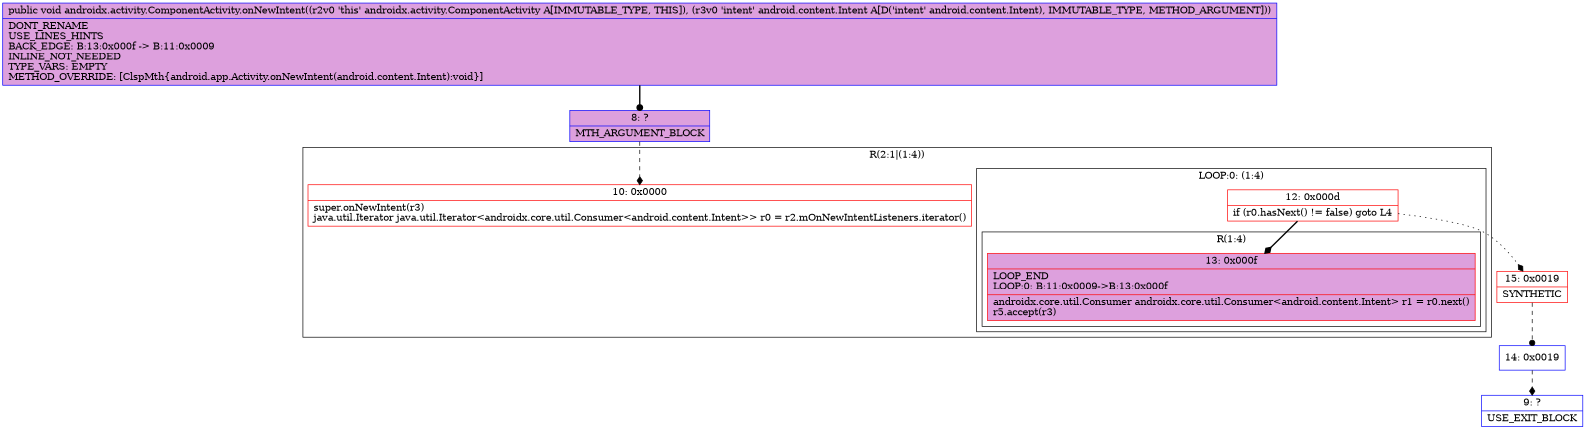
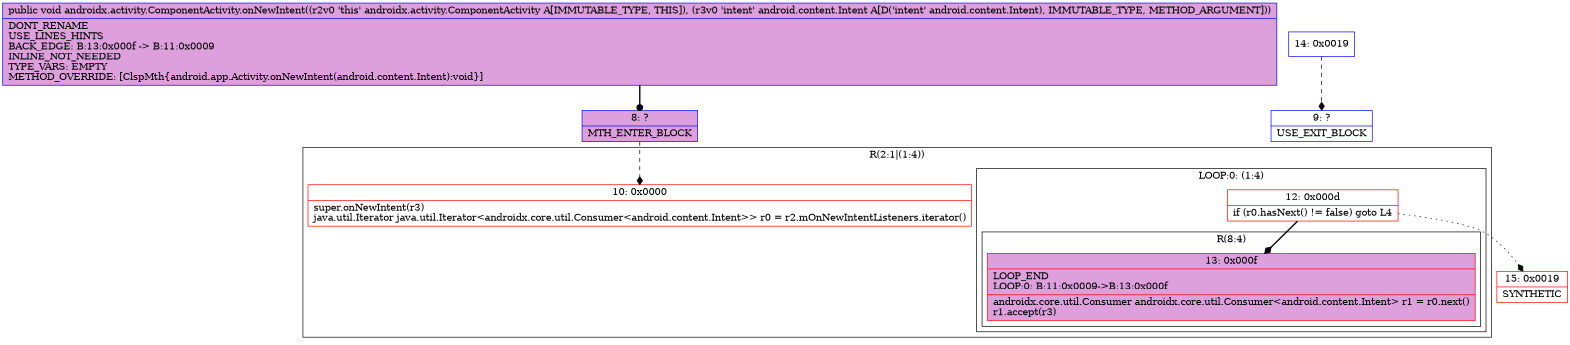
node "8: ?": text "MTH_ARGUMENT_BLOCK" -> "MTH_ENTER_BLOCK"
cluster "R(1:4)": label "R(1:4)" -> "R(8:4)"
node "13: 0x000f": text "r5.accept(r3)" -> "r1.accept(r3)"
edge "15: 0x0019" -> "14: 0x0019": removed
